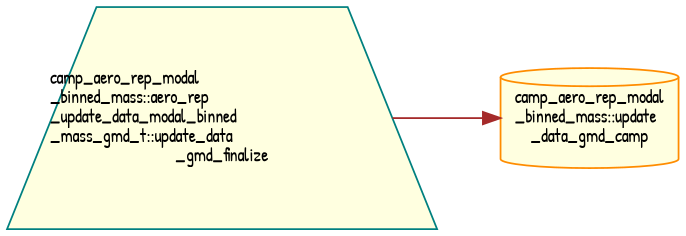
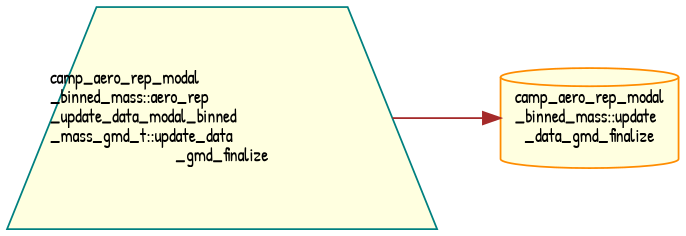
node "camp_aero_rep_modal _binned_mass::update _data_gmd_camp": label "camp_aero_rep_modal _binned_mass::update _data_gmd_camp" -> "camp_aero_rep_modal _binned_mass::update _data_gmd_finalize"
